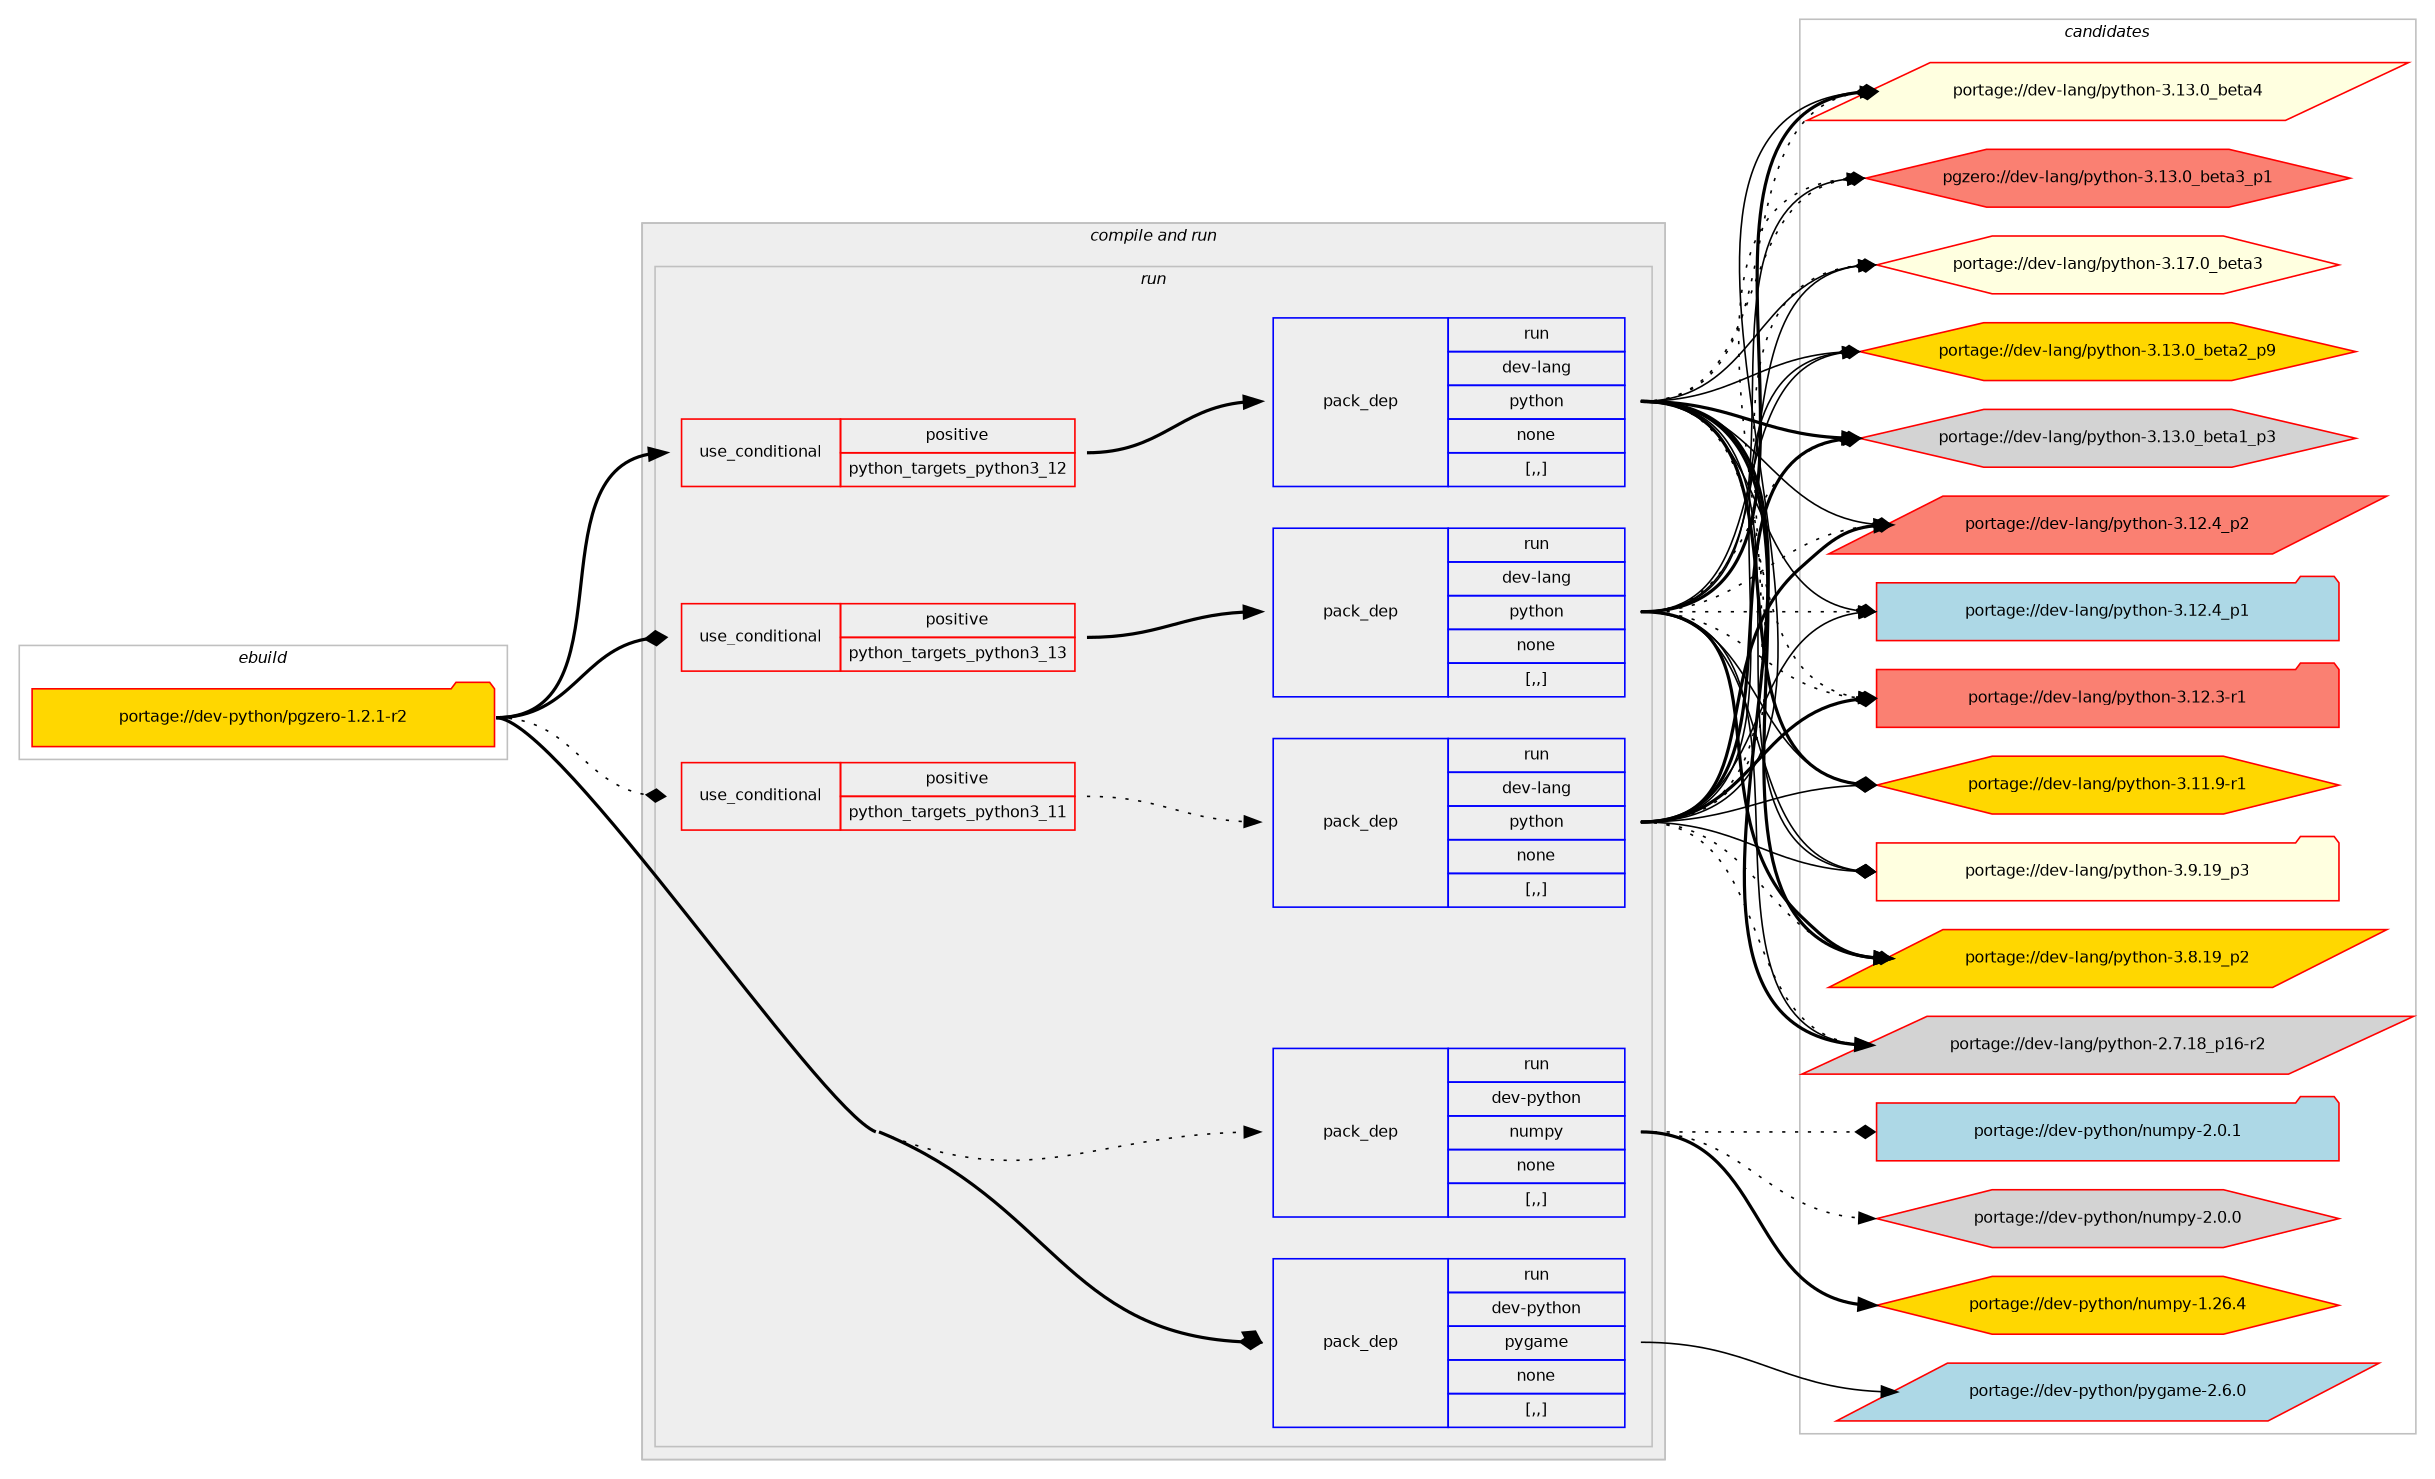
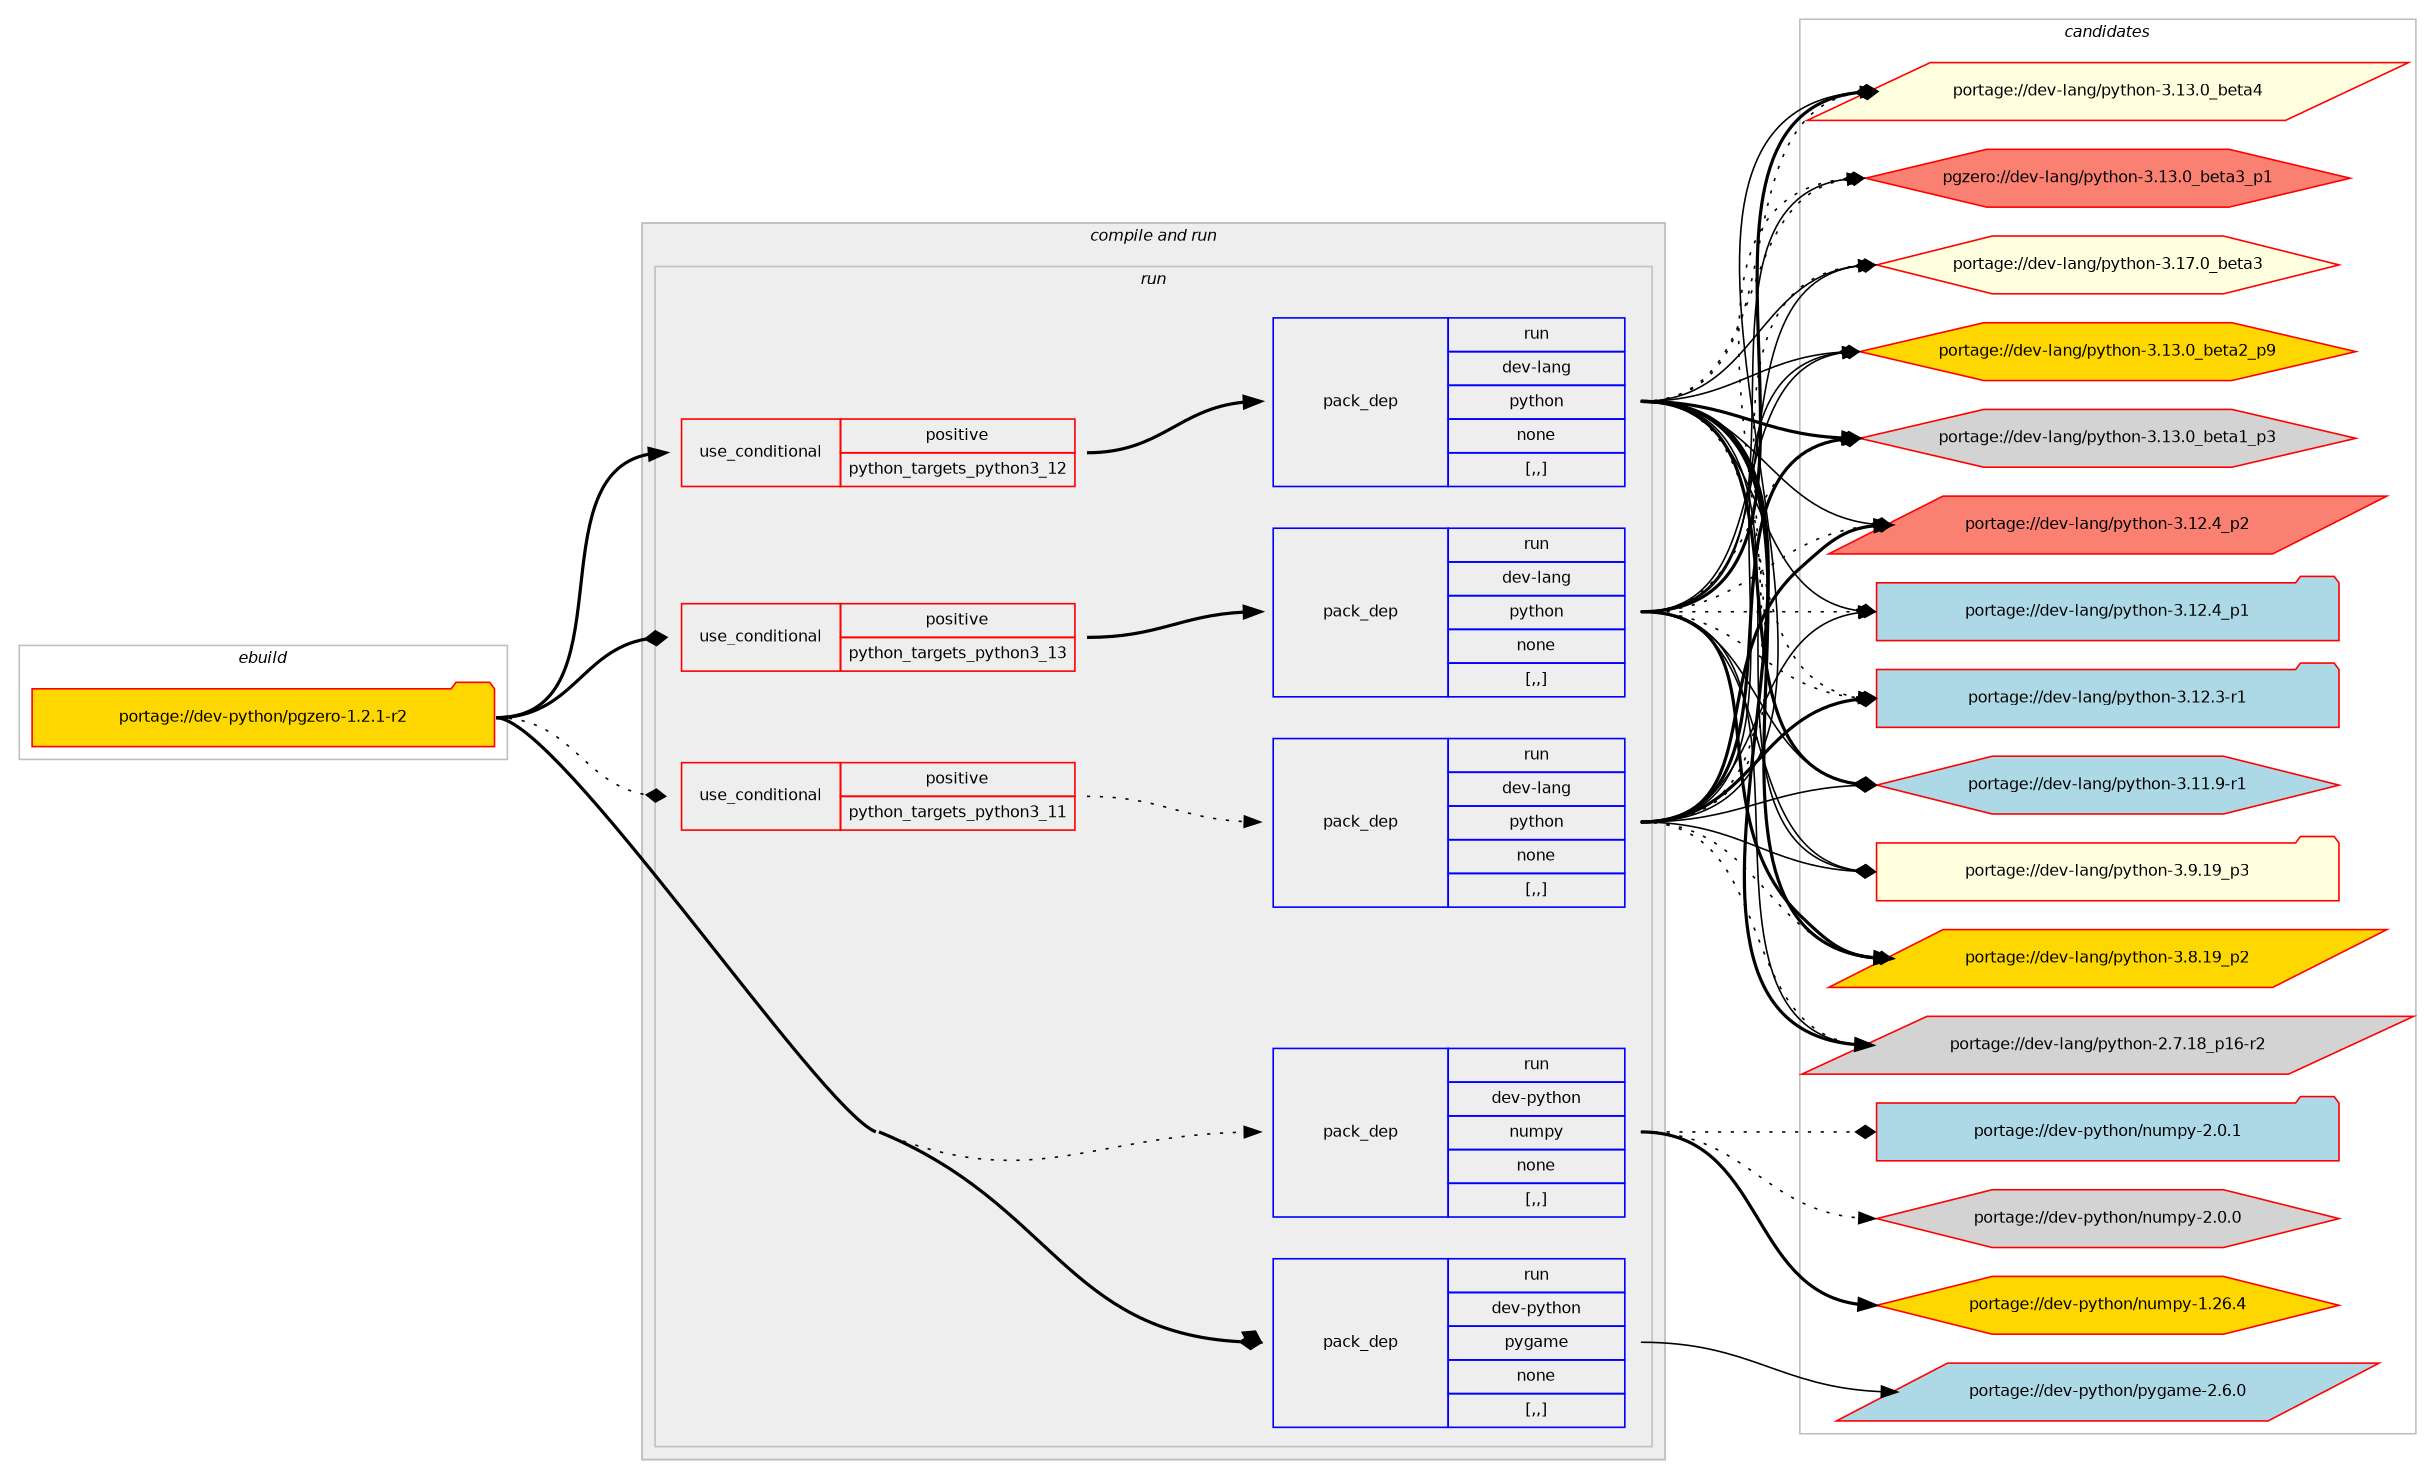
node "portage://dev-lang/python-3.12.3-r1": fillcolor salmon -> lightblue
node "portage://dev-lang/python-3.11.9-r1": fillcolor gold -> lightblue
